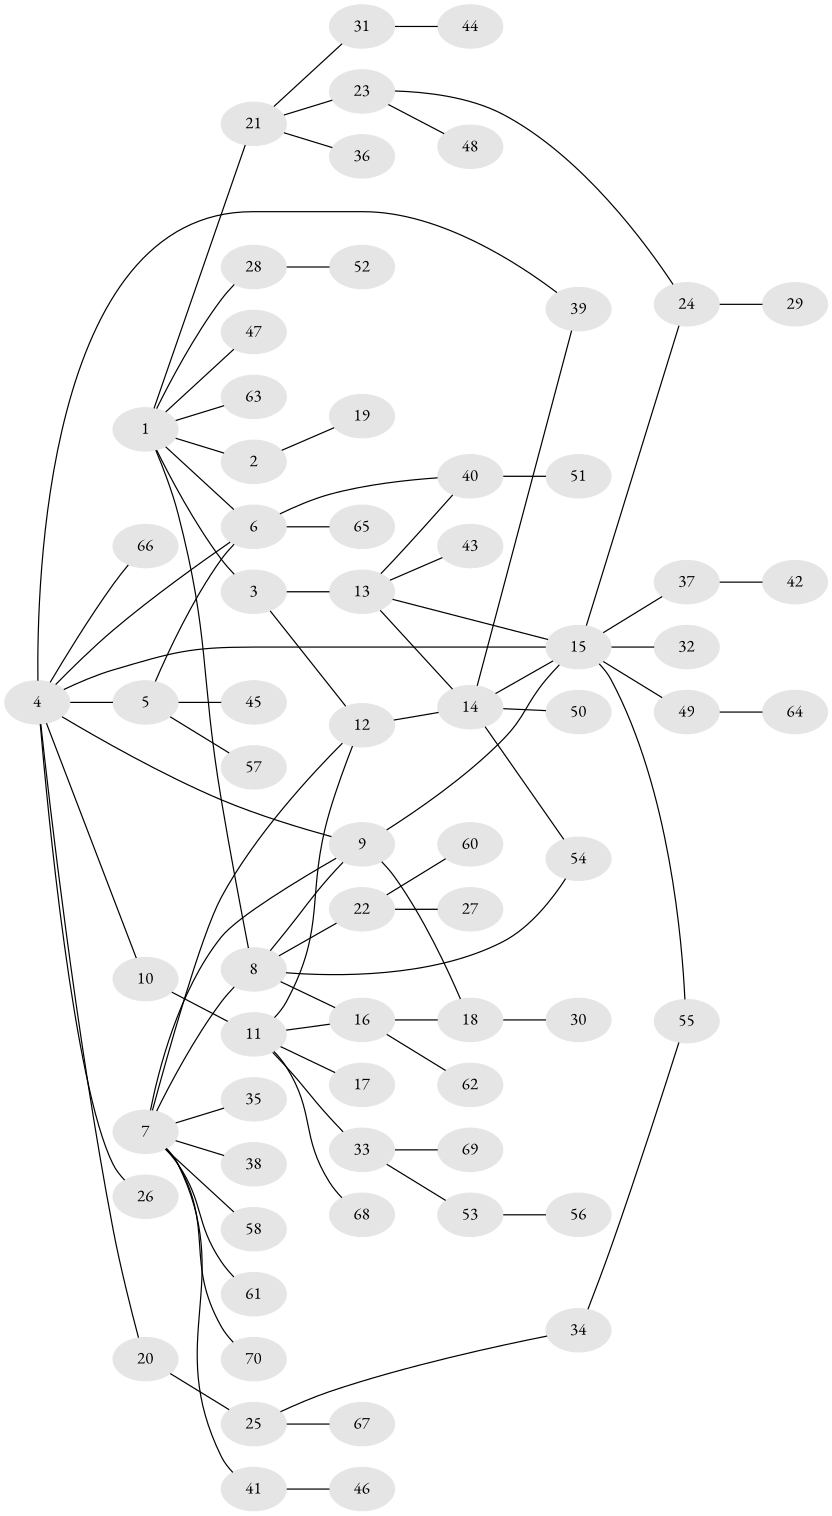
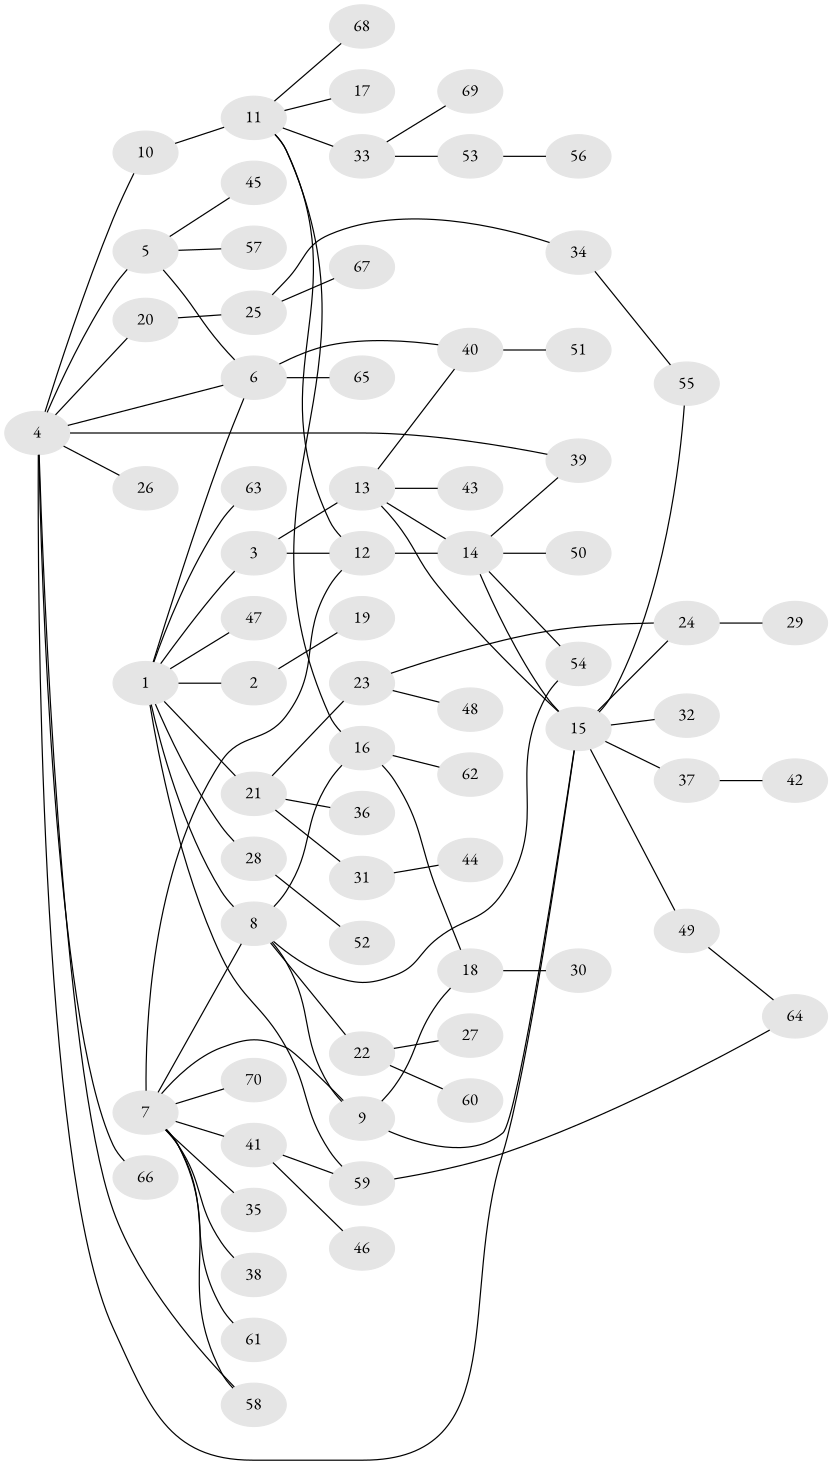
edge "4" -- "9": now "4" -- "58"
node "59": added
